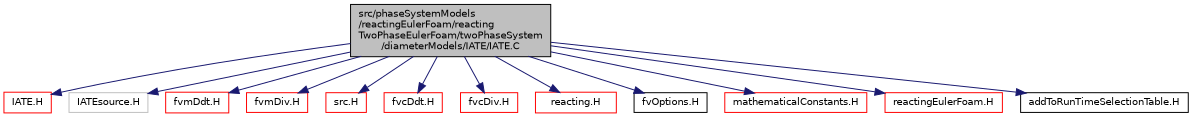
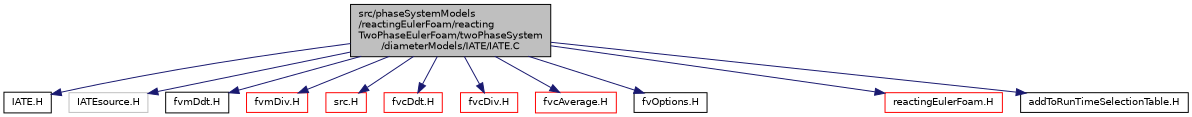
node "IATE.H": color red -> black
node "fvmDdt.H": color red -> black
node "reacting.H": label "reacting.H" -> "fvcAverage.H"
node "mathematicalConstants.H": removed
